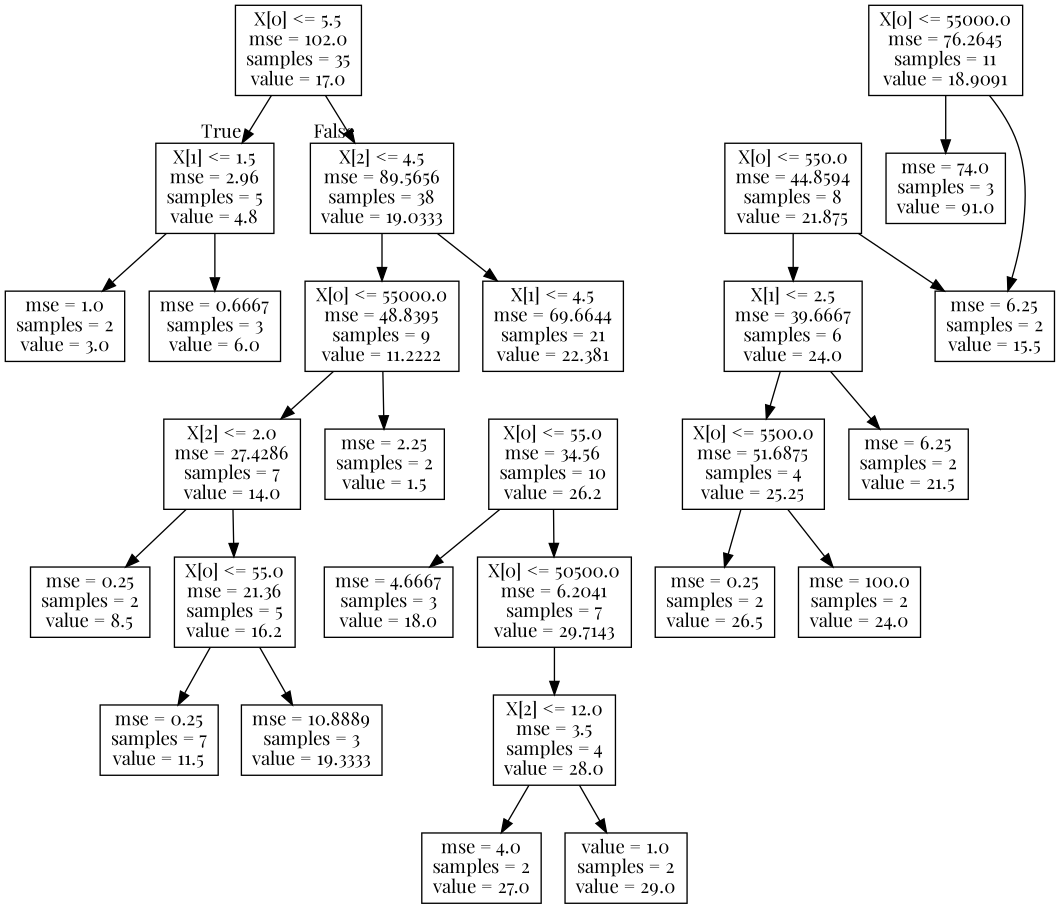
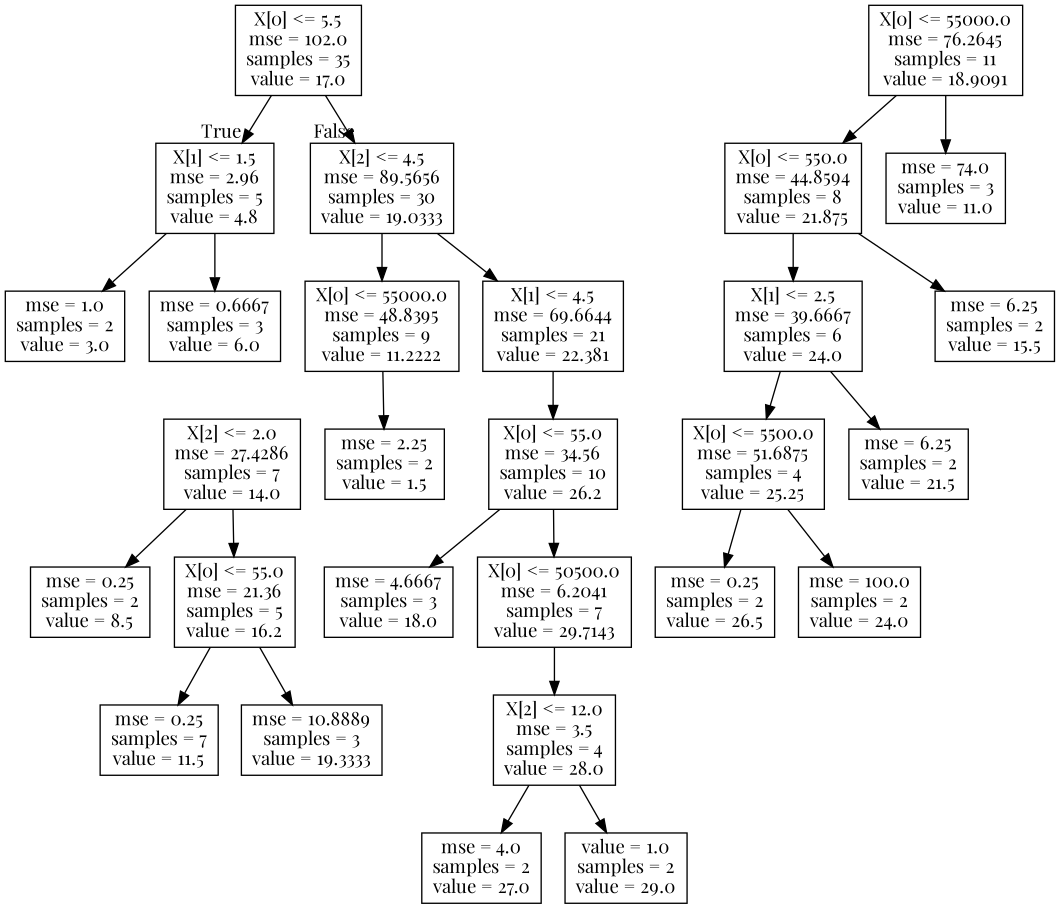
edge "X[0] <= 55000.0 mse = 76.2645 samples = 11 value = 18.9091" -> "mse = 6.25 samples = 2 value = 15.5": now "X[0] <= 55000.0 mse = 76.2645 samples = 11 value = 18.9091" -> "X[0] <= 550.0 mse = 44.8594 samples = 8 value = 21.875"
node "X[2] <= 4.5 mse = 89.5656 samples = 38 value = 19.0333": label "X[2] <= 4.5 mse = 89.5656 samples = 38 value = 19.0333" -> "X[2] <= 4.5 mse = 89.5656 samples = 30 value = 19.0333"
node "mse = 74.0 samples = 3 value = 91.0": label "mse = 74.0 samples = 3 value = 91.0" -> "mse = 74.0 samples = 3 value = 11.0"
edge "X[1] <= 4.5 mse = 69.6644 samples = 21 value = 22.381" -> "X[0] <= 55.0 mse = 34.56 samples = 10 value = 26.2": added
edge "X[0] <= 55000.0 mse = 48.8395 samples = 9 value = 11.2222" -> "X[2] <= 2.0 mse = 27.4286 samples = 7 value = 14.0": removed
